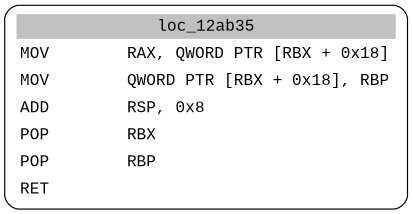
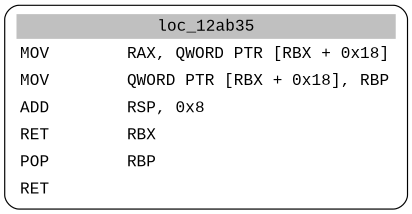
node "loc_12ab35": text "POP        RBX" -> "RET        RBX"
